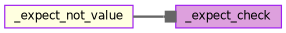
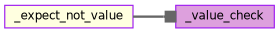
node "_expect_check": label "_expect_check" -> "_value_check"
